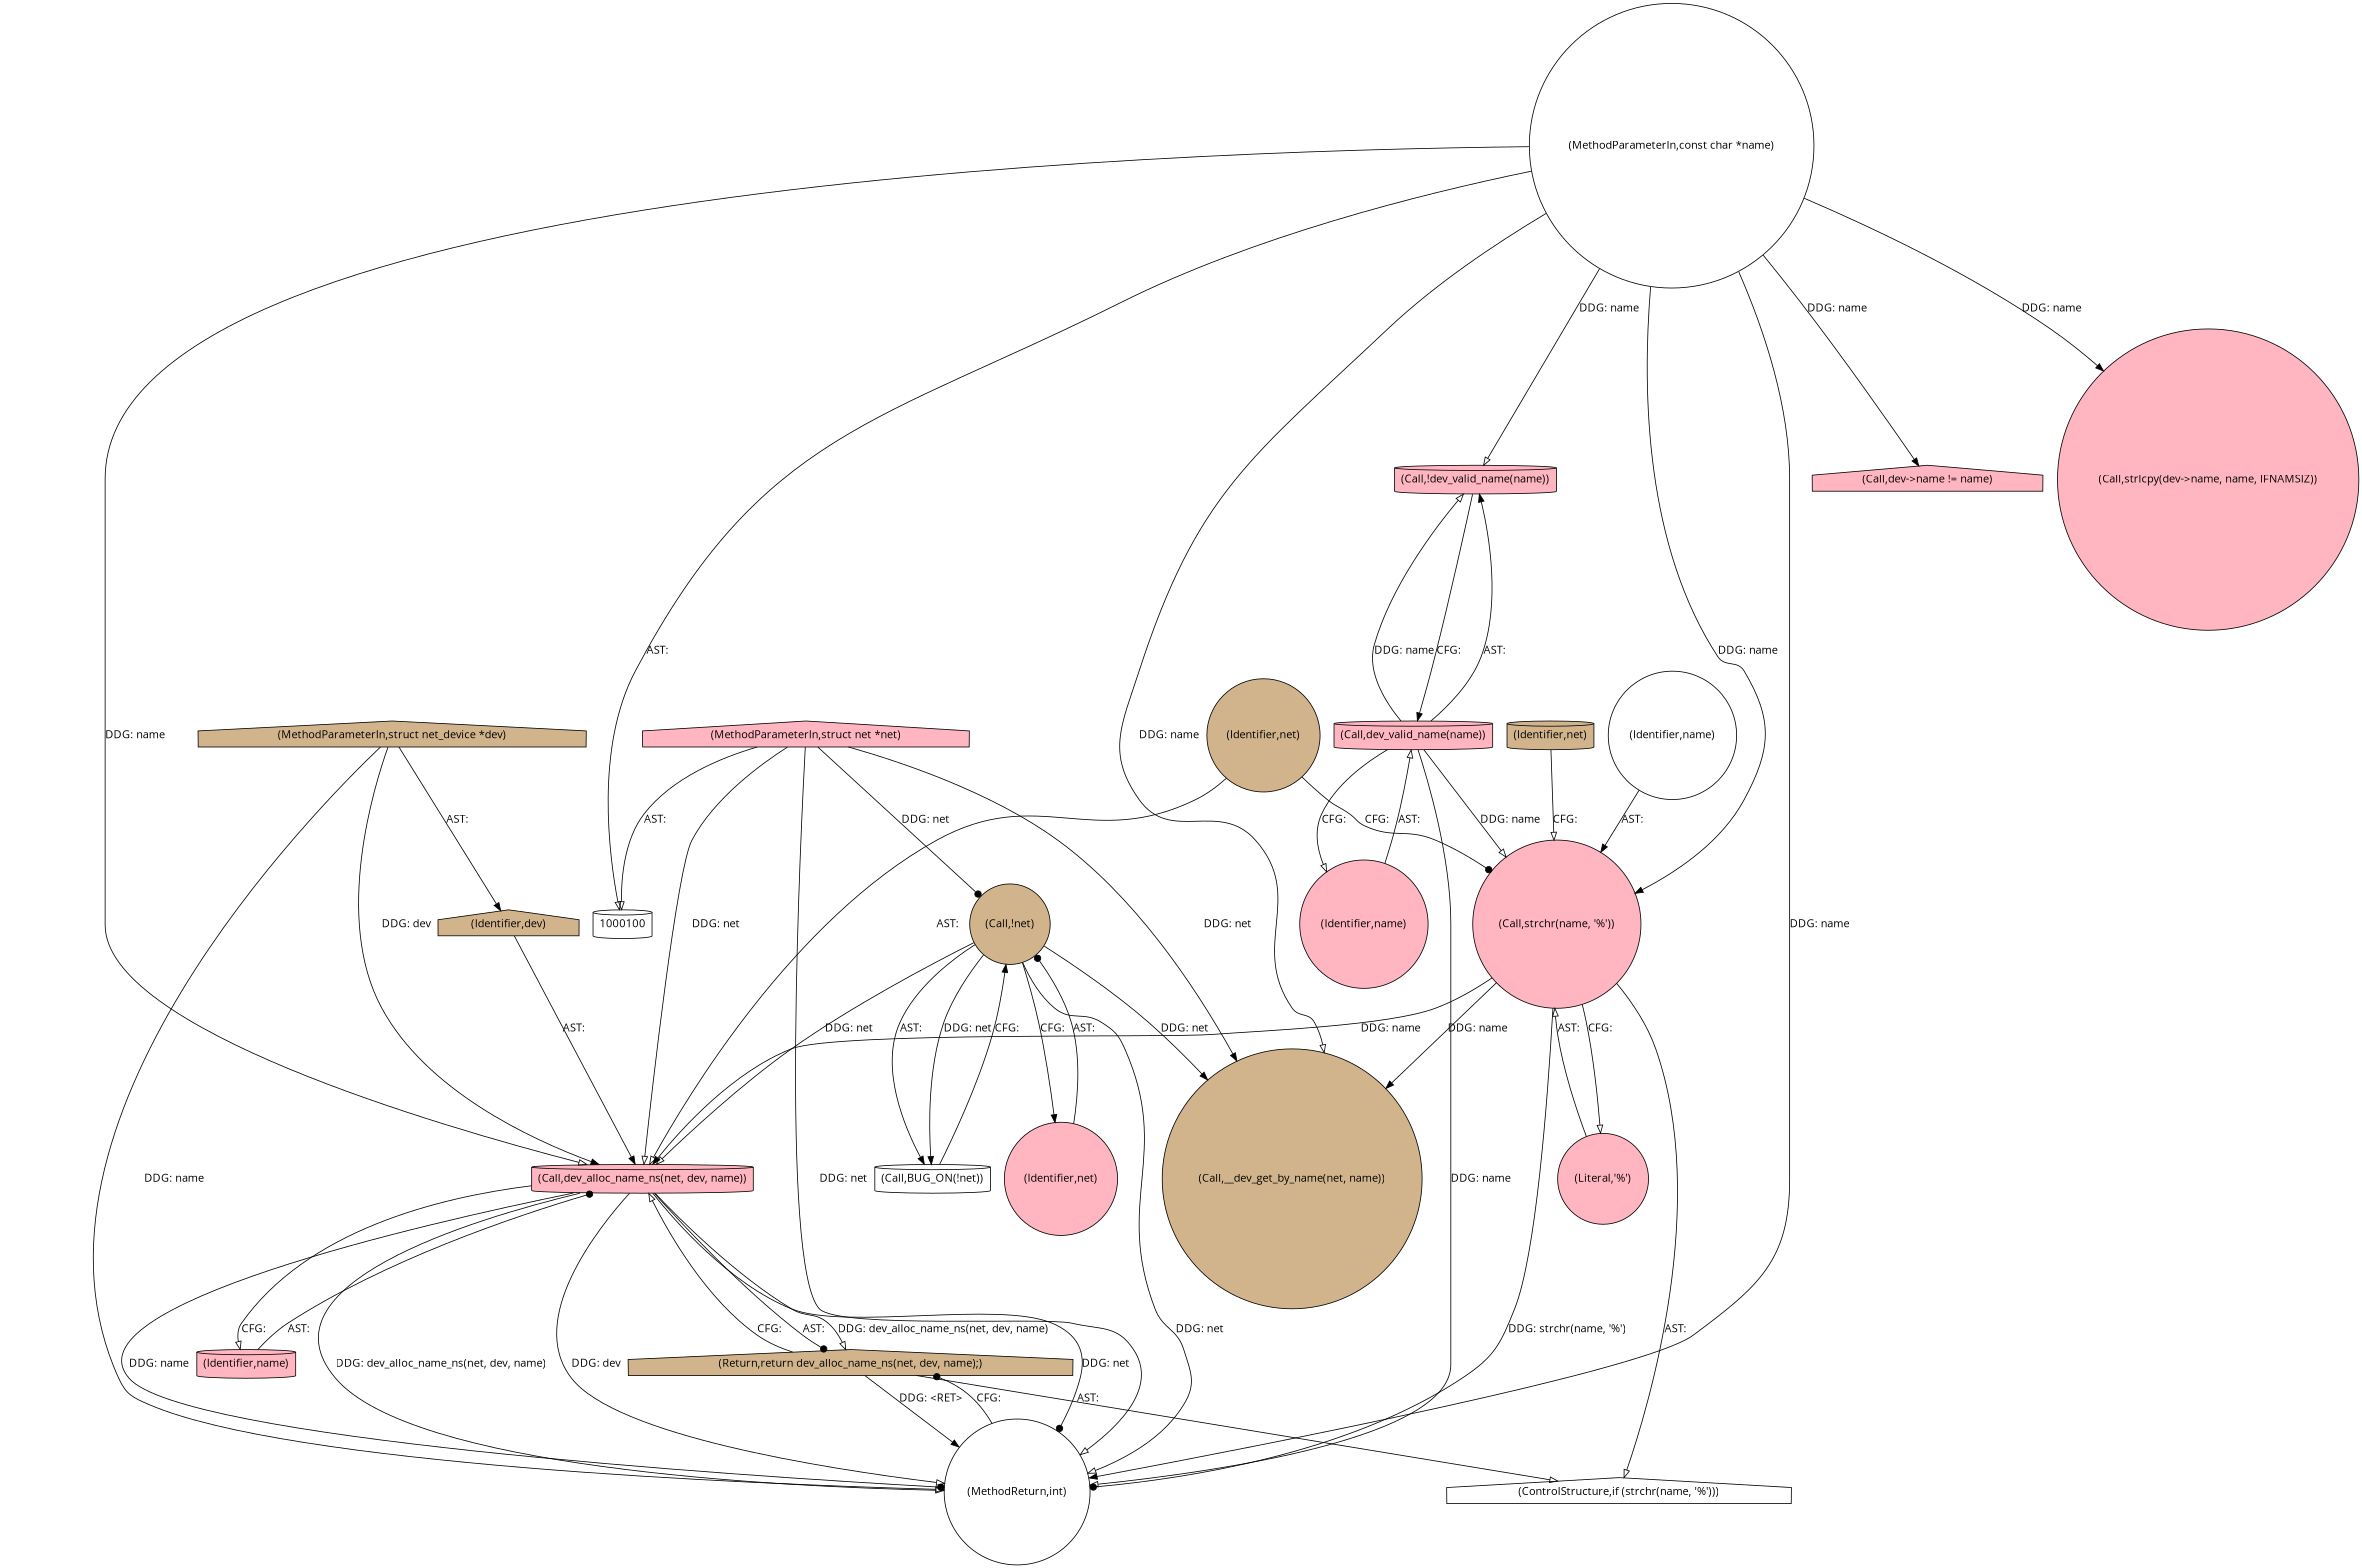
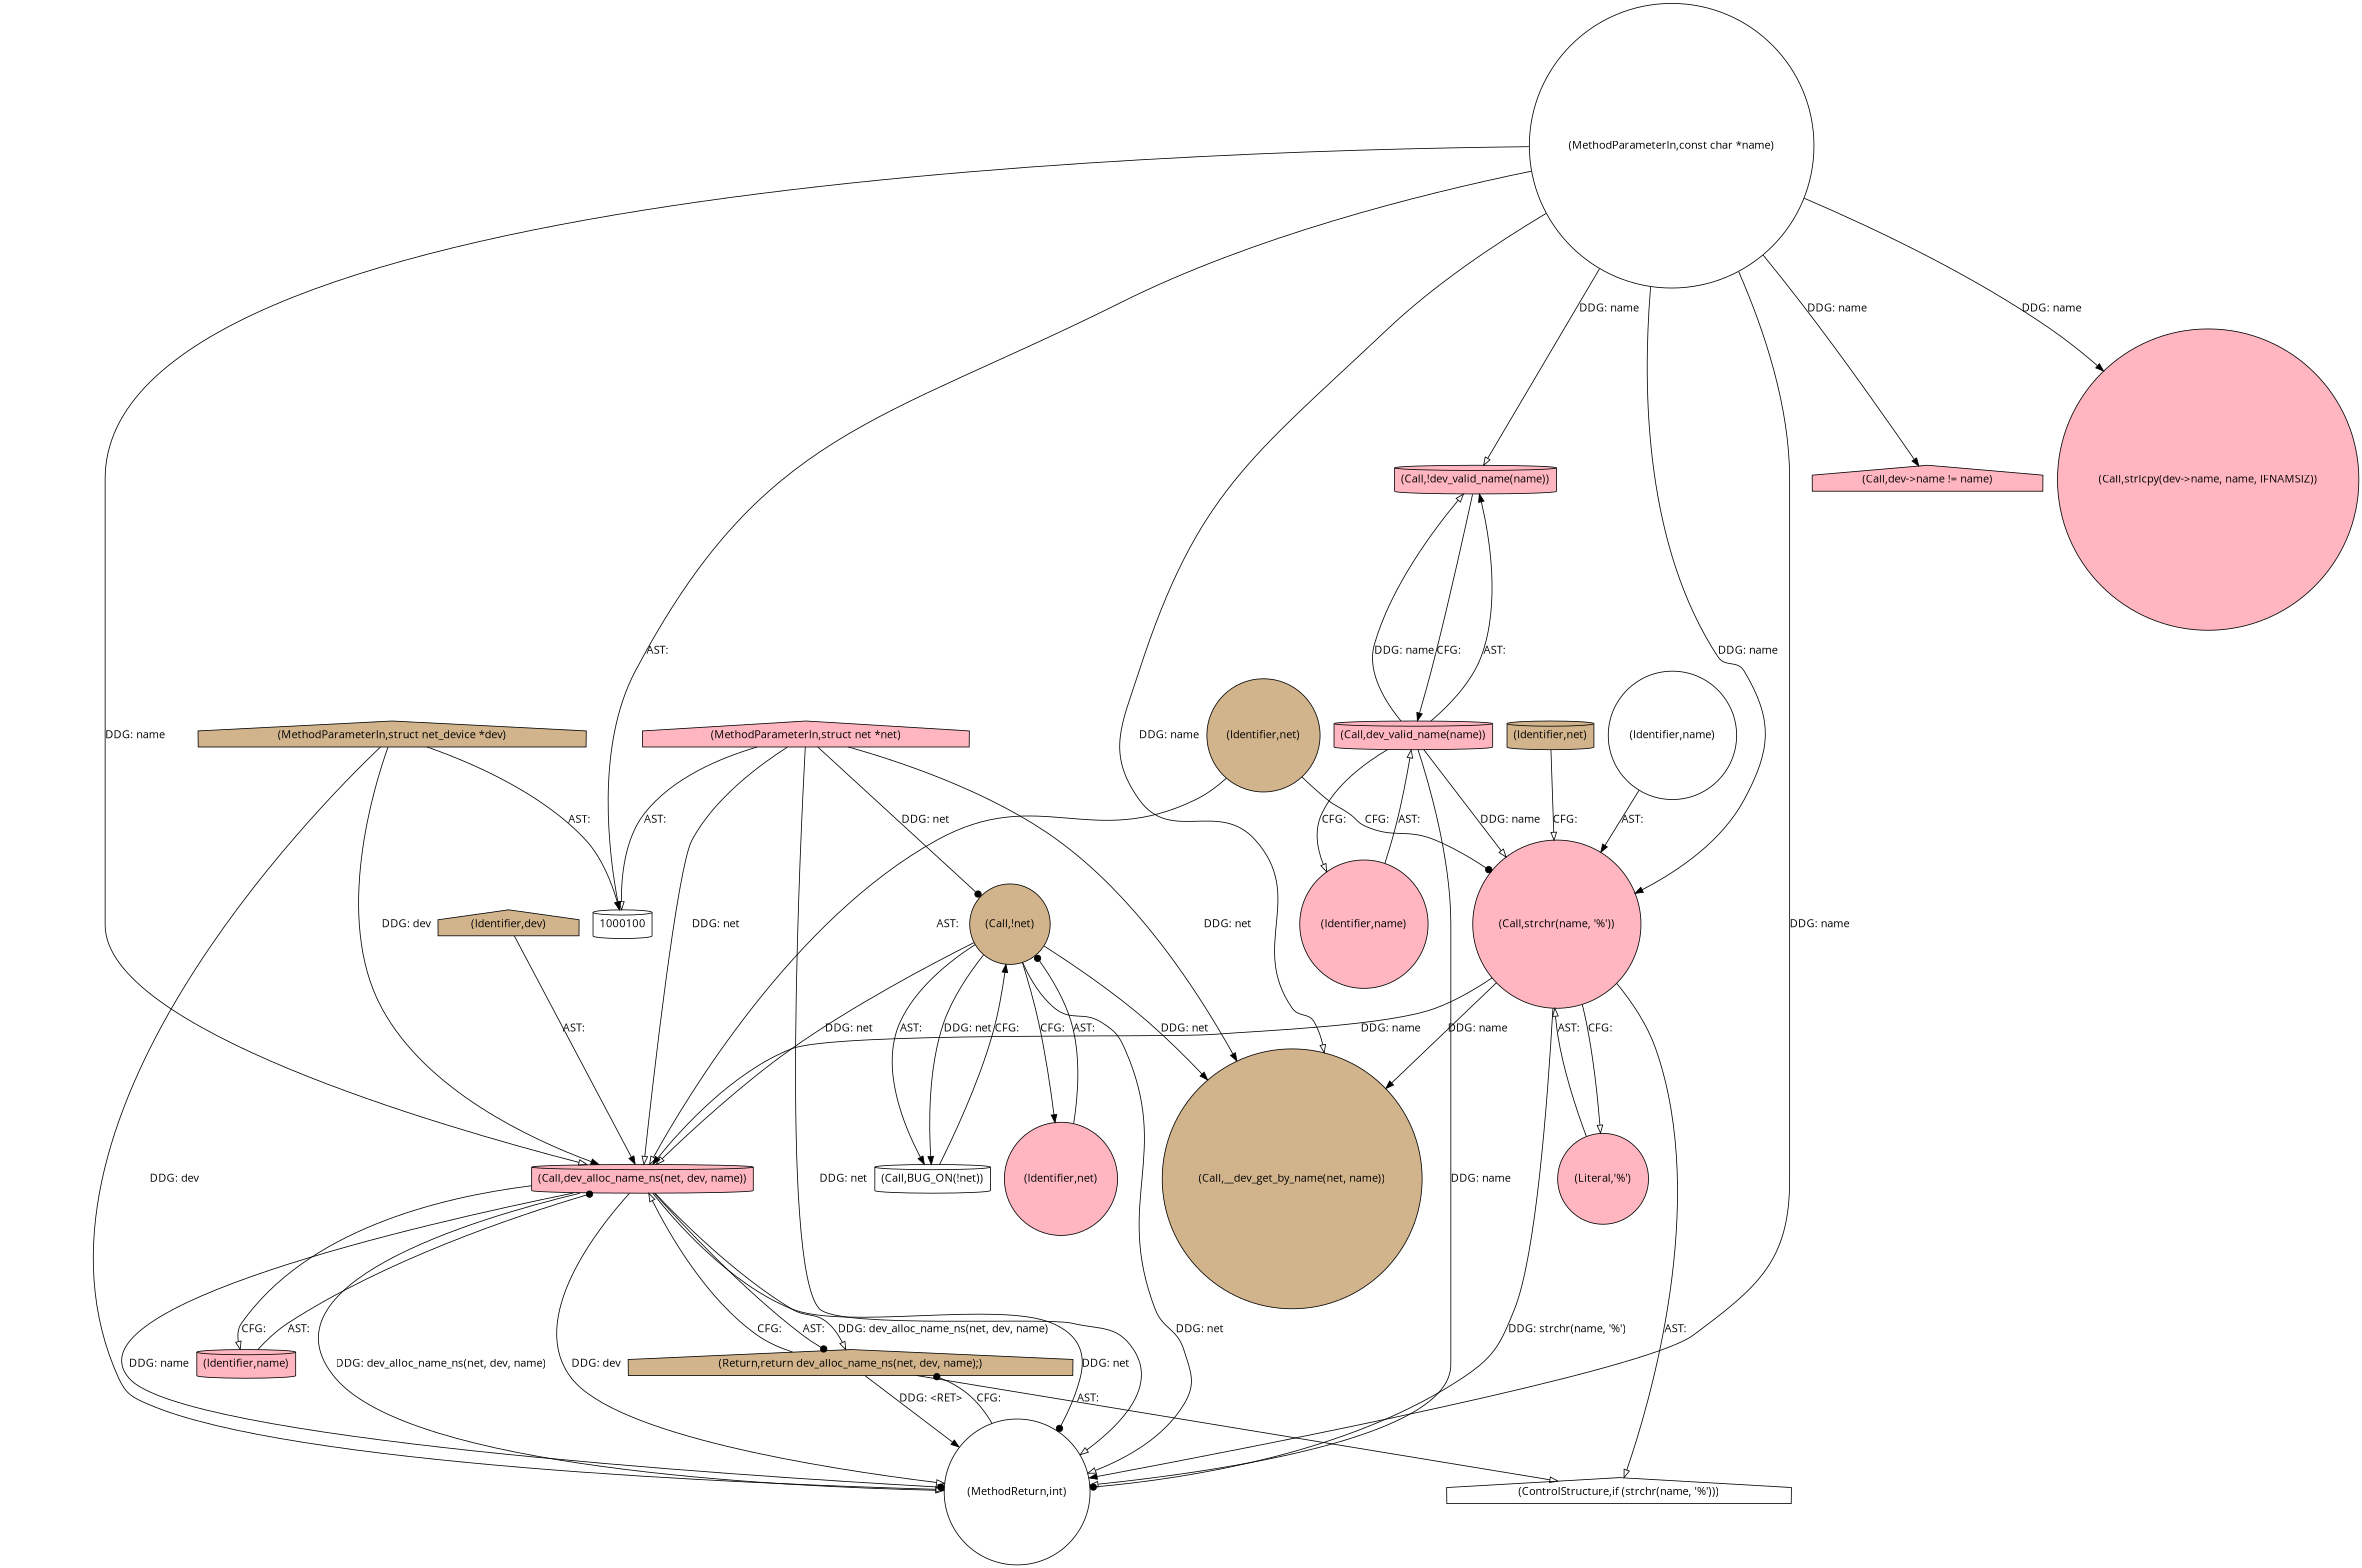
edge "(MethodParameterIn,struct net_device *dev)" -> "(Identifier,dev)": now "(MethodParameterIn,struct net_device *dev)" -> "1000100"
edge "(MethodParameterIn,struct net_device *dev)" -> "(MethodReturn,int)": label "DDG: name" -> "DDG: dev"
